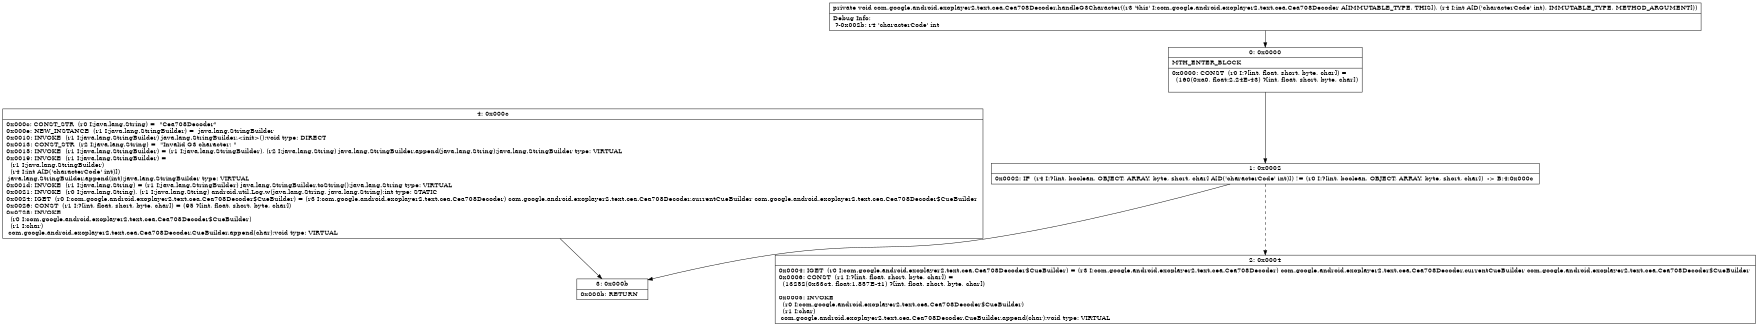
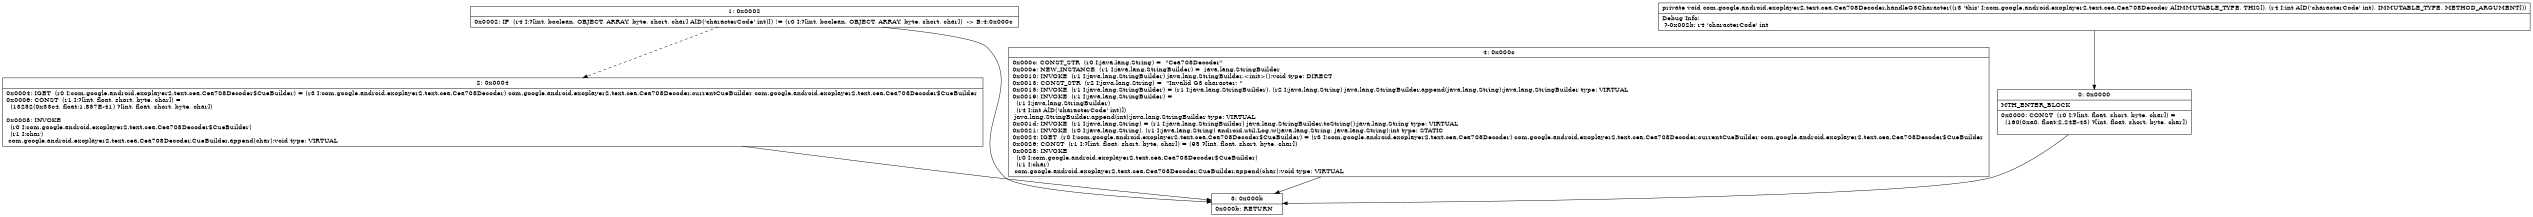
edge "0: 0x0000" -> "1: 0x0002": now "0: 0x0000" -> "3: 0x000b"
edge "2: 0x0004" -> "3: 0x000b": added
node "4: 0x000c": text "0x0728: INVOKE" -> "0x0028: INVOKE"
node "2: 0x0004": text "0x0005: INVOKE" -> "0x0008: INVOKE"
